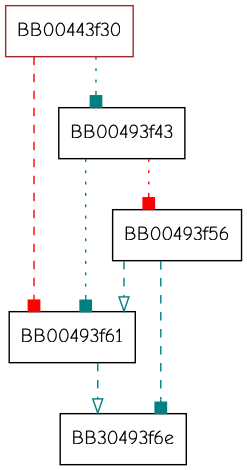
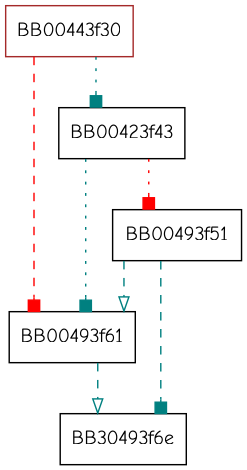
node "BB00493f43": label "BB00493f43" -> "BB00423f43"
node "BB00493f56": label "BB00493f56" -> "BB00493f51"
